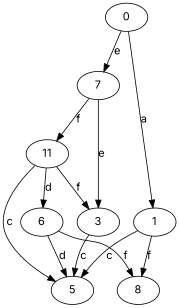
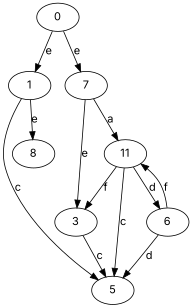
edge "7" -> "11": label "f" -> "a"
edge "0" -> "1": label "a" -> "e"
edge "6" -> "8": now "6" -> "11"
edge "1" -> "8": label "f" -> "e"
